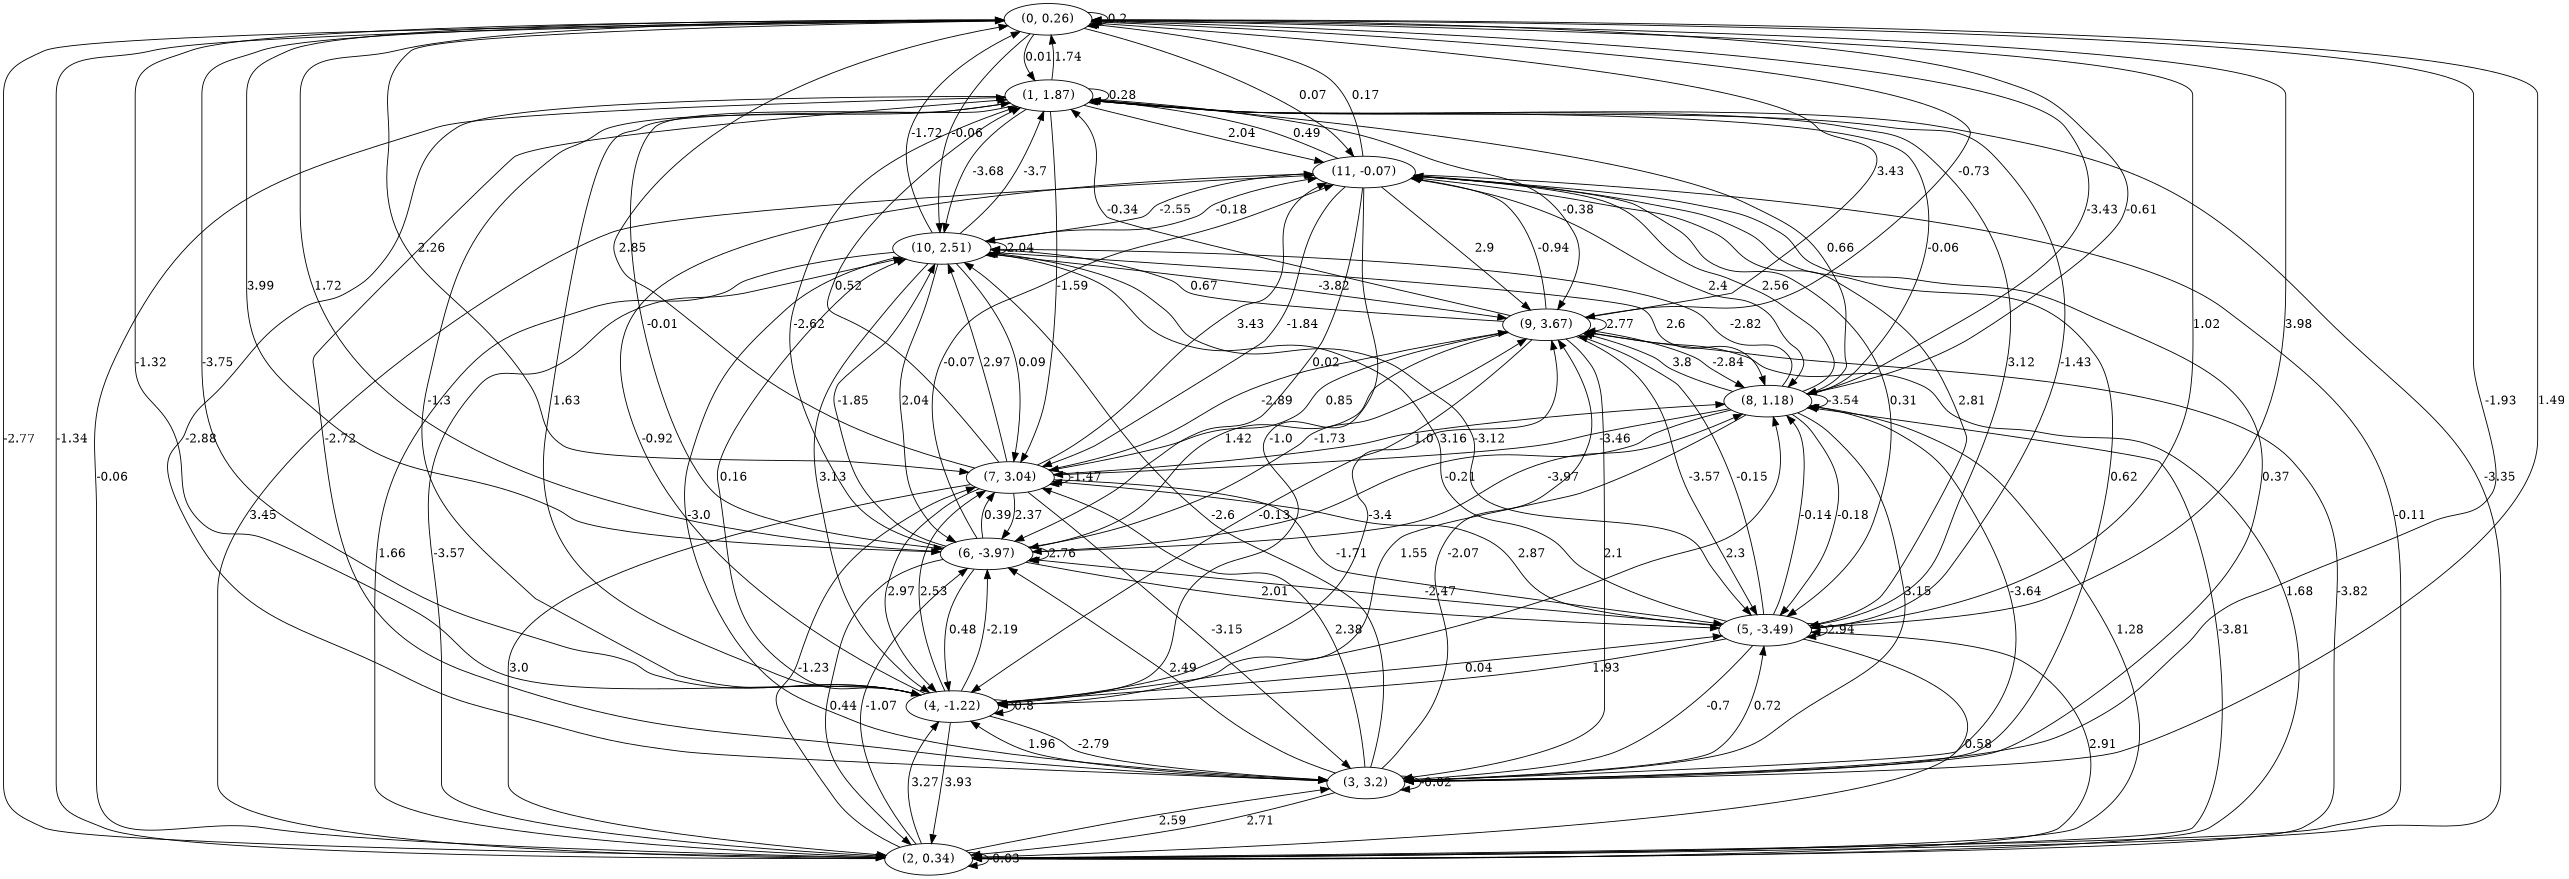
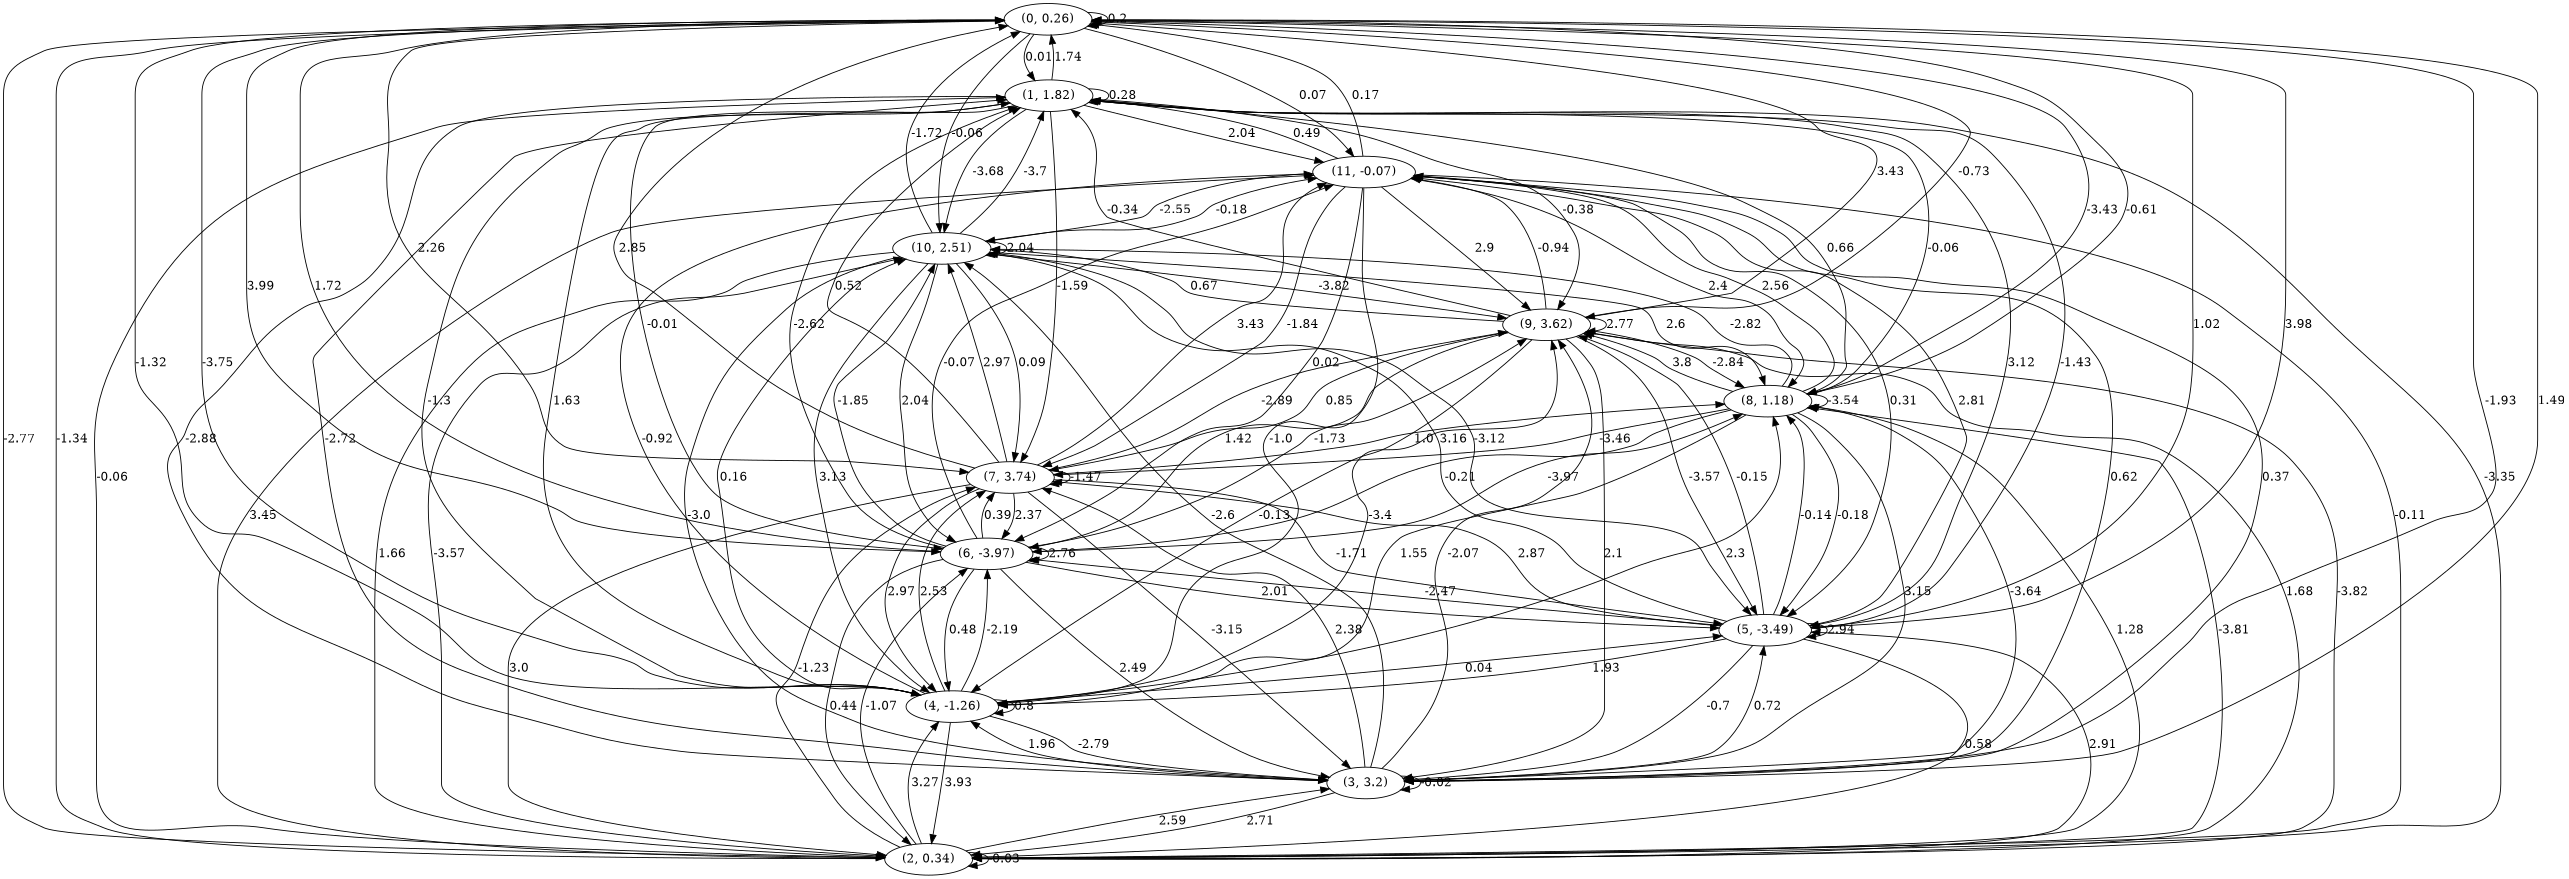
node "(1, 1.87)": label "(1, 1.87)" -> "(1, 1.82)"
node "(9, 3.67)": label "(9, 3.67)" -> "(9, 3.62)"
node "(7, 3.04)": label "(7, 3.04)" -> "(7, 3.74)"
edge "(3, 3.2)" -> "(6, -3.97)": reversed
node "(4, -1.22)": label "(4, -1.22)" -> "(4, -1.26)"
